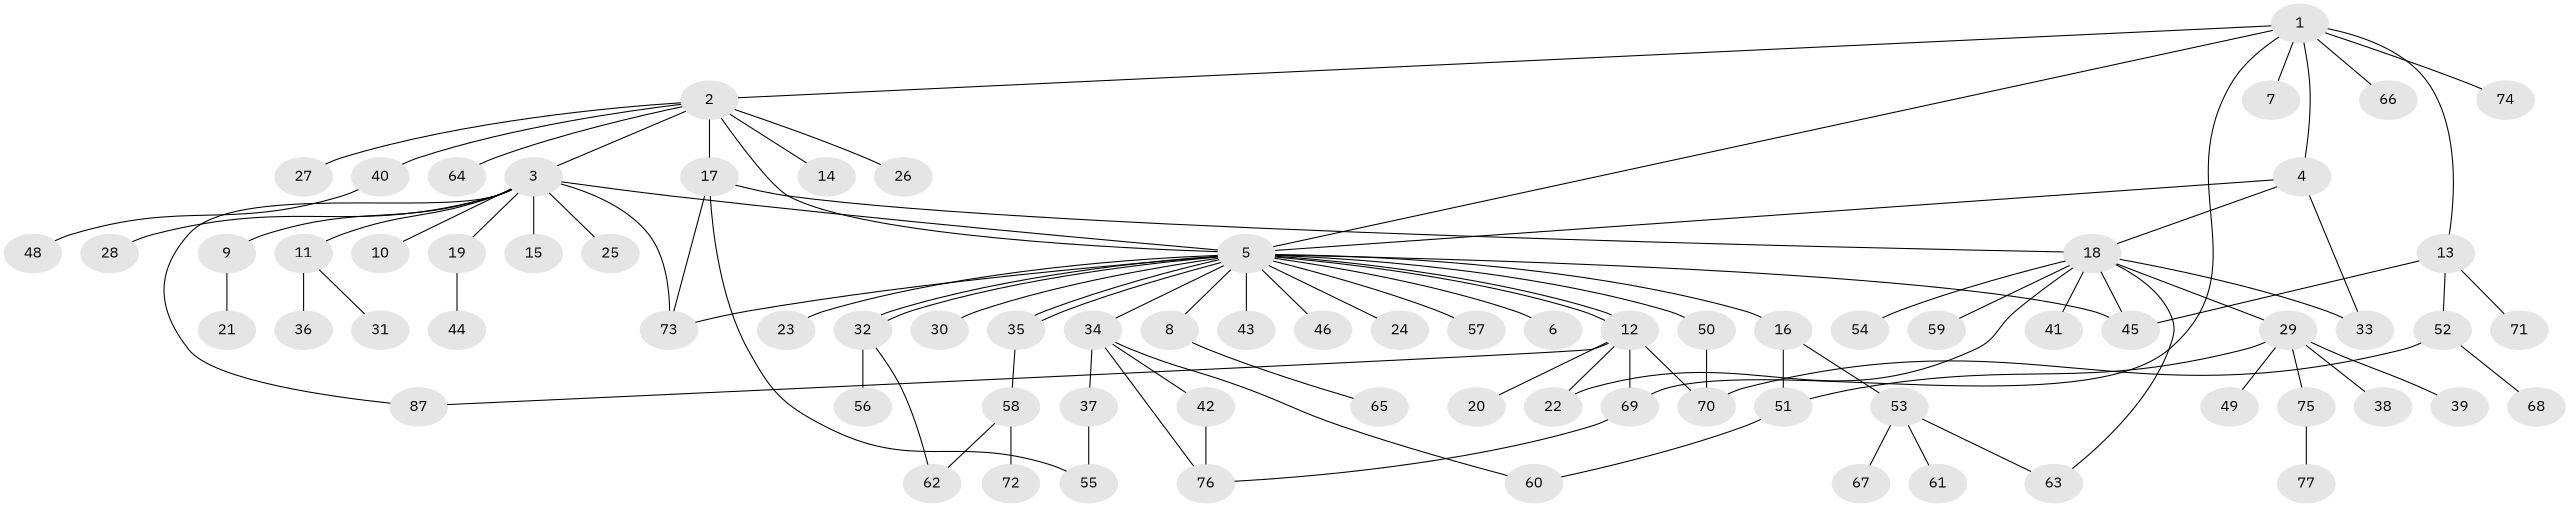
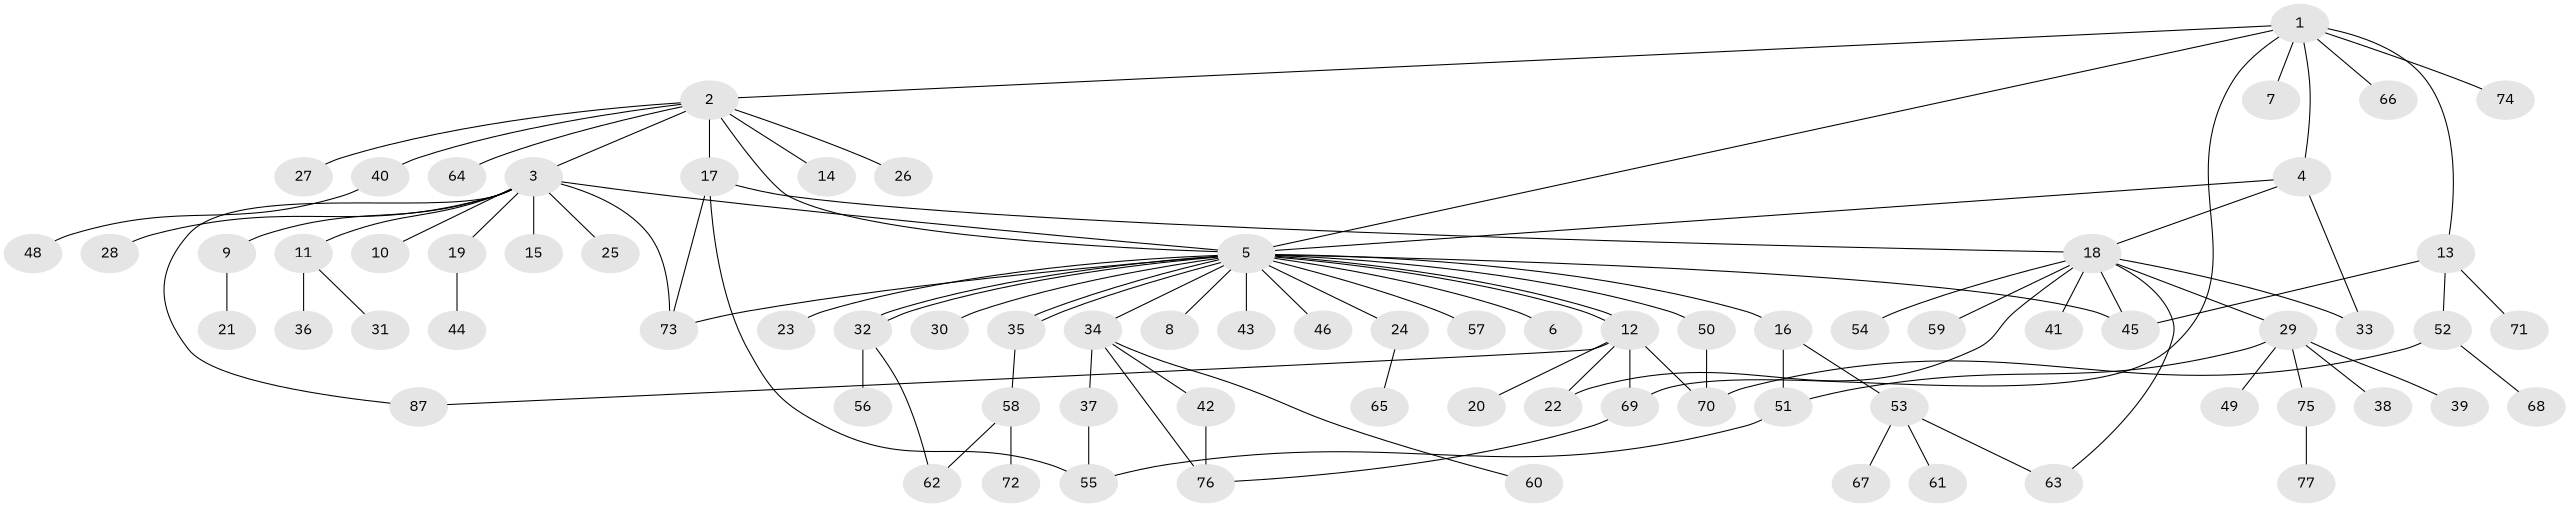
edge "8" -- "65": now "24" -- "65"
edge "51" -- "60": now "51" -- "55"
